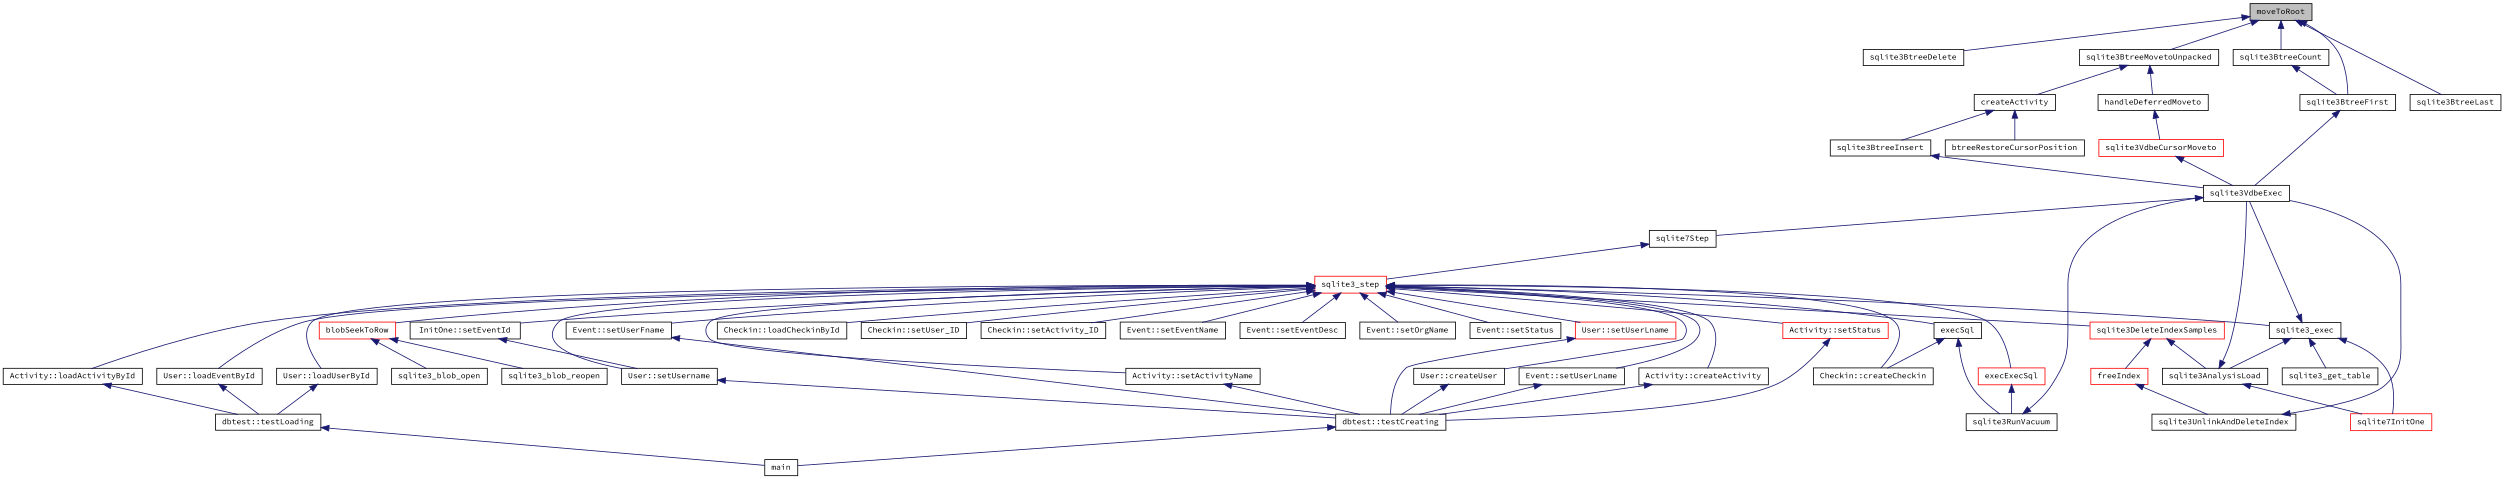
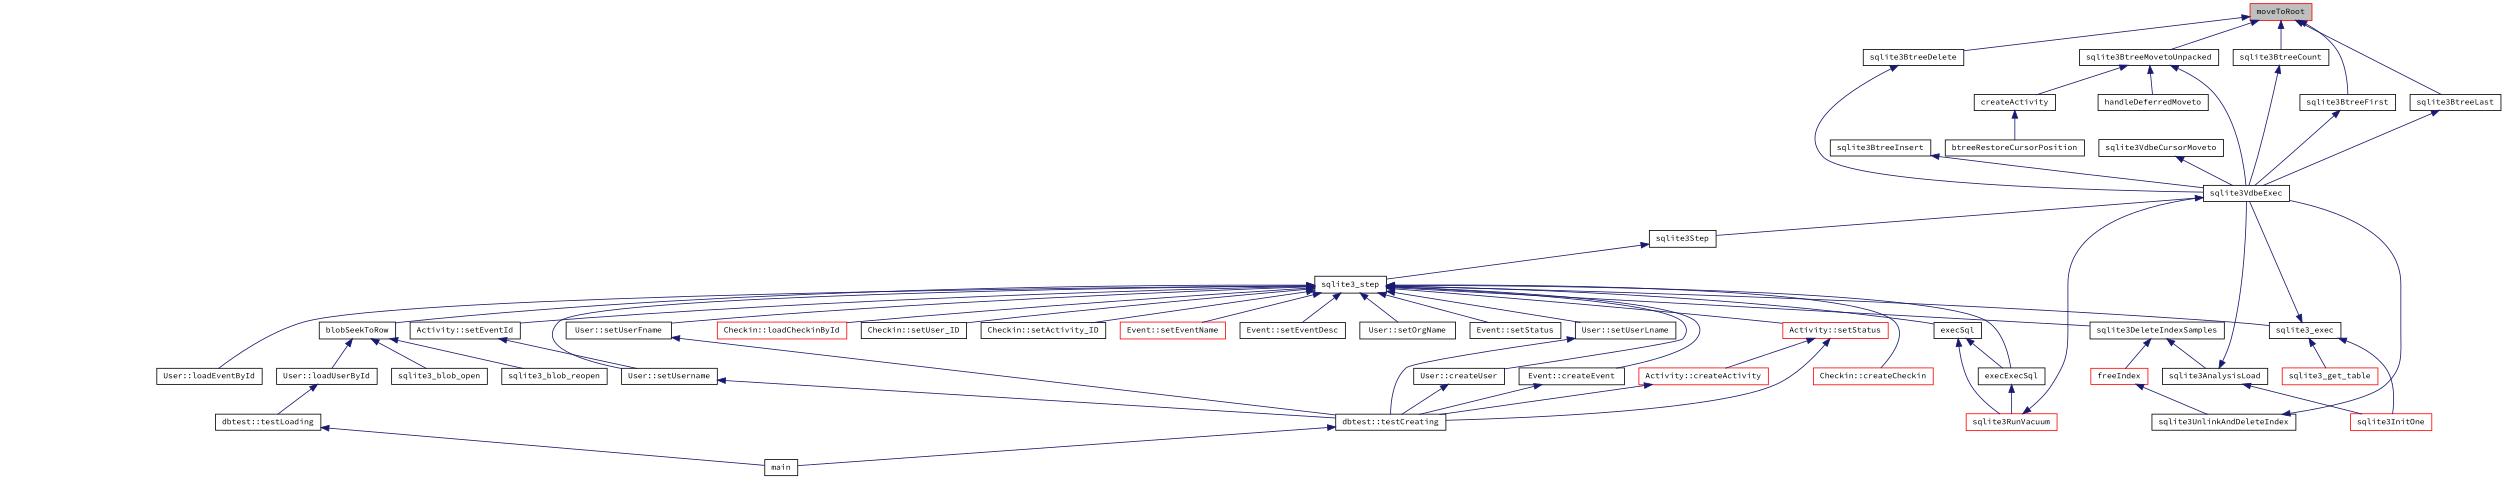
node "moveToRoot": color black -> red
edge "sqlite3BtreeFirst" -> "sqlite3BtreeCount": now "sqlite3VdbeExec" -> "sqlite3BtreeCount"
edge "sqlite3VdbeExec" -> "sqlite3BtreeMovetoUnpacked": added
edge "sqlite3BtreeInsert" -> "createActivity": removed
edge "sqlite3VdbeCursorMoveto" -> "handleDeferredMoveto": removed
node "sqlite3VdbeCursorMoveto": color red -> black
edge "sqlite3VdbeExec" -> "sqlite3BtreeLast": added
edge "sqlite3VdbeExec" -> "sqlite3BtreeDelete": added
node "sqlite7Step": label "sqlite7Step" -> "sqlite3Step"
node "sqlite3_step": color red -> black
edge "User::loadUserById" -> "sqlite3_step": now "User::loadUserById" -> "blobSeekToRow"
edge "Activity::createActivity" -> "sqlite3_step": now "Activity::createActivity" -> "Activity::setStatus"
node "blobSeekToRow": color red -> black
node "InitOne::setEventId": label "InitOne::setEventId" -> "Activity::setEventId"
node "Event::setUserFname": label "Event::setUserFname" -> "User::setUserFname"
node "Checkin::loadCheckinById": color black -> red
node "Event::setEventName": color black -> red
node "Event::setOrgName": label "Event::setOrgName" -> "User::setOrgName"
node "User::setUserLname": color red -> black
node "sqlite3DeleteIndexSamples": color red -> black
edge "Checkin::createCheckin" -> "execSql": now "execExecSql" -> "execSql"
edge "sqlite3AnalysisLoad" -> "sqlite3_exec": removed
node "Activity::loadActivityById": removed
node "Activity::setActivityName": removed
node "Event::setUserLname": label "Event::setUserLname" -> "Event::createEvent"
node "Activity::createActivity": color black -> red
node "Checkin::createCheckin": color black -> red
node "execExecSql": color red -> black
node "sqlite3_get_table": color black -> red
edge "dbtest::testLoading" -> "User::loadEventById": removed
node "sqlite3RunVacuum": color black -> red
node "sqlite7InitOne": label "sqlite7InitOne" -> "sqlite3InitOne"
